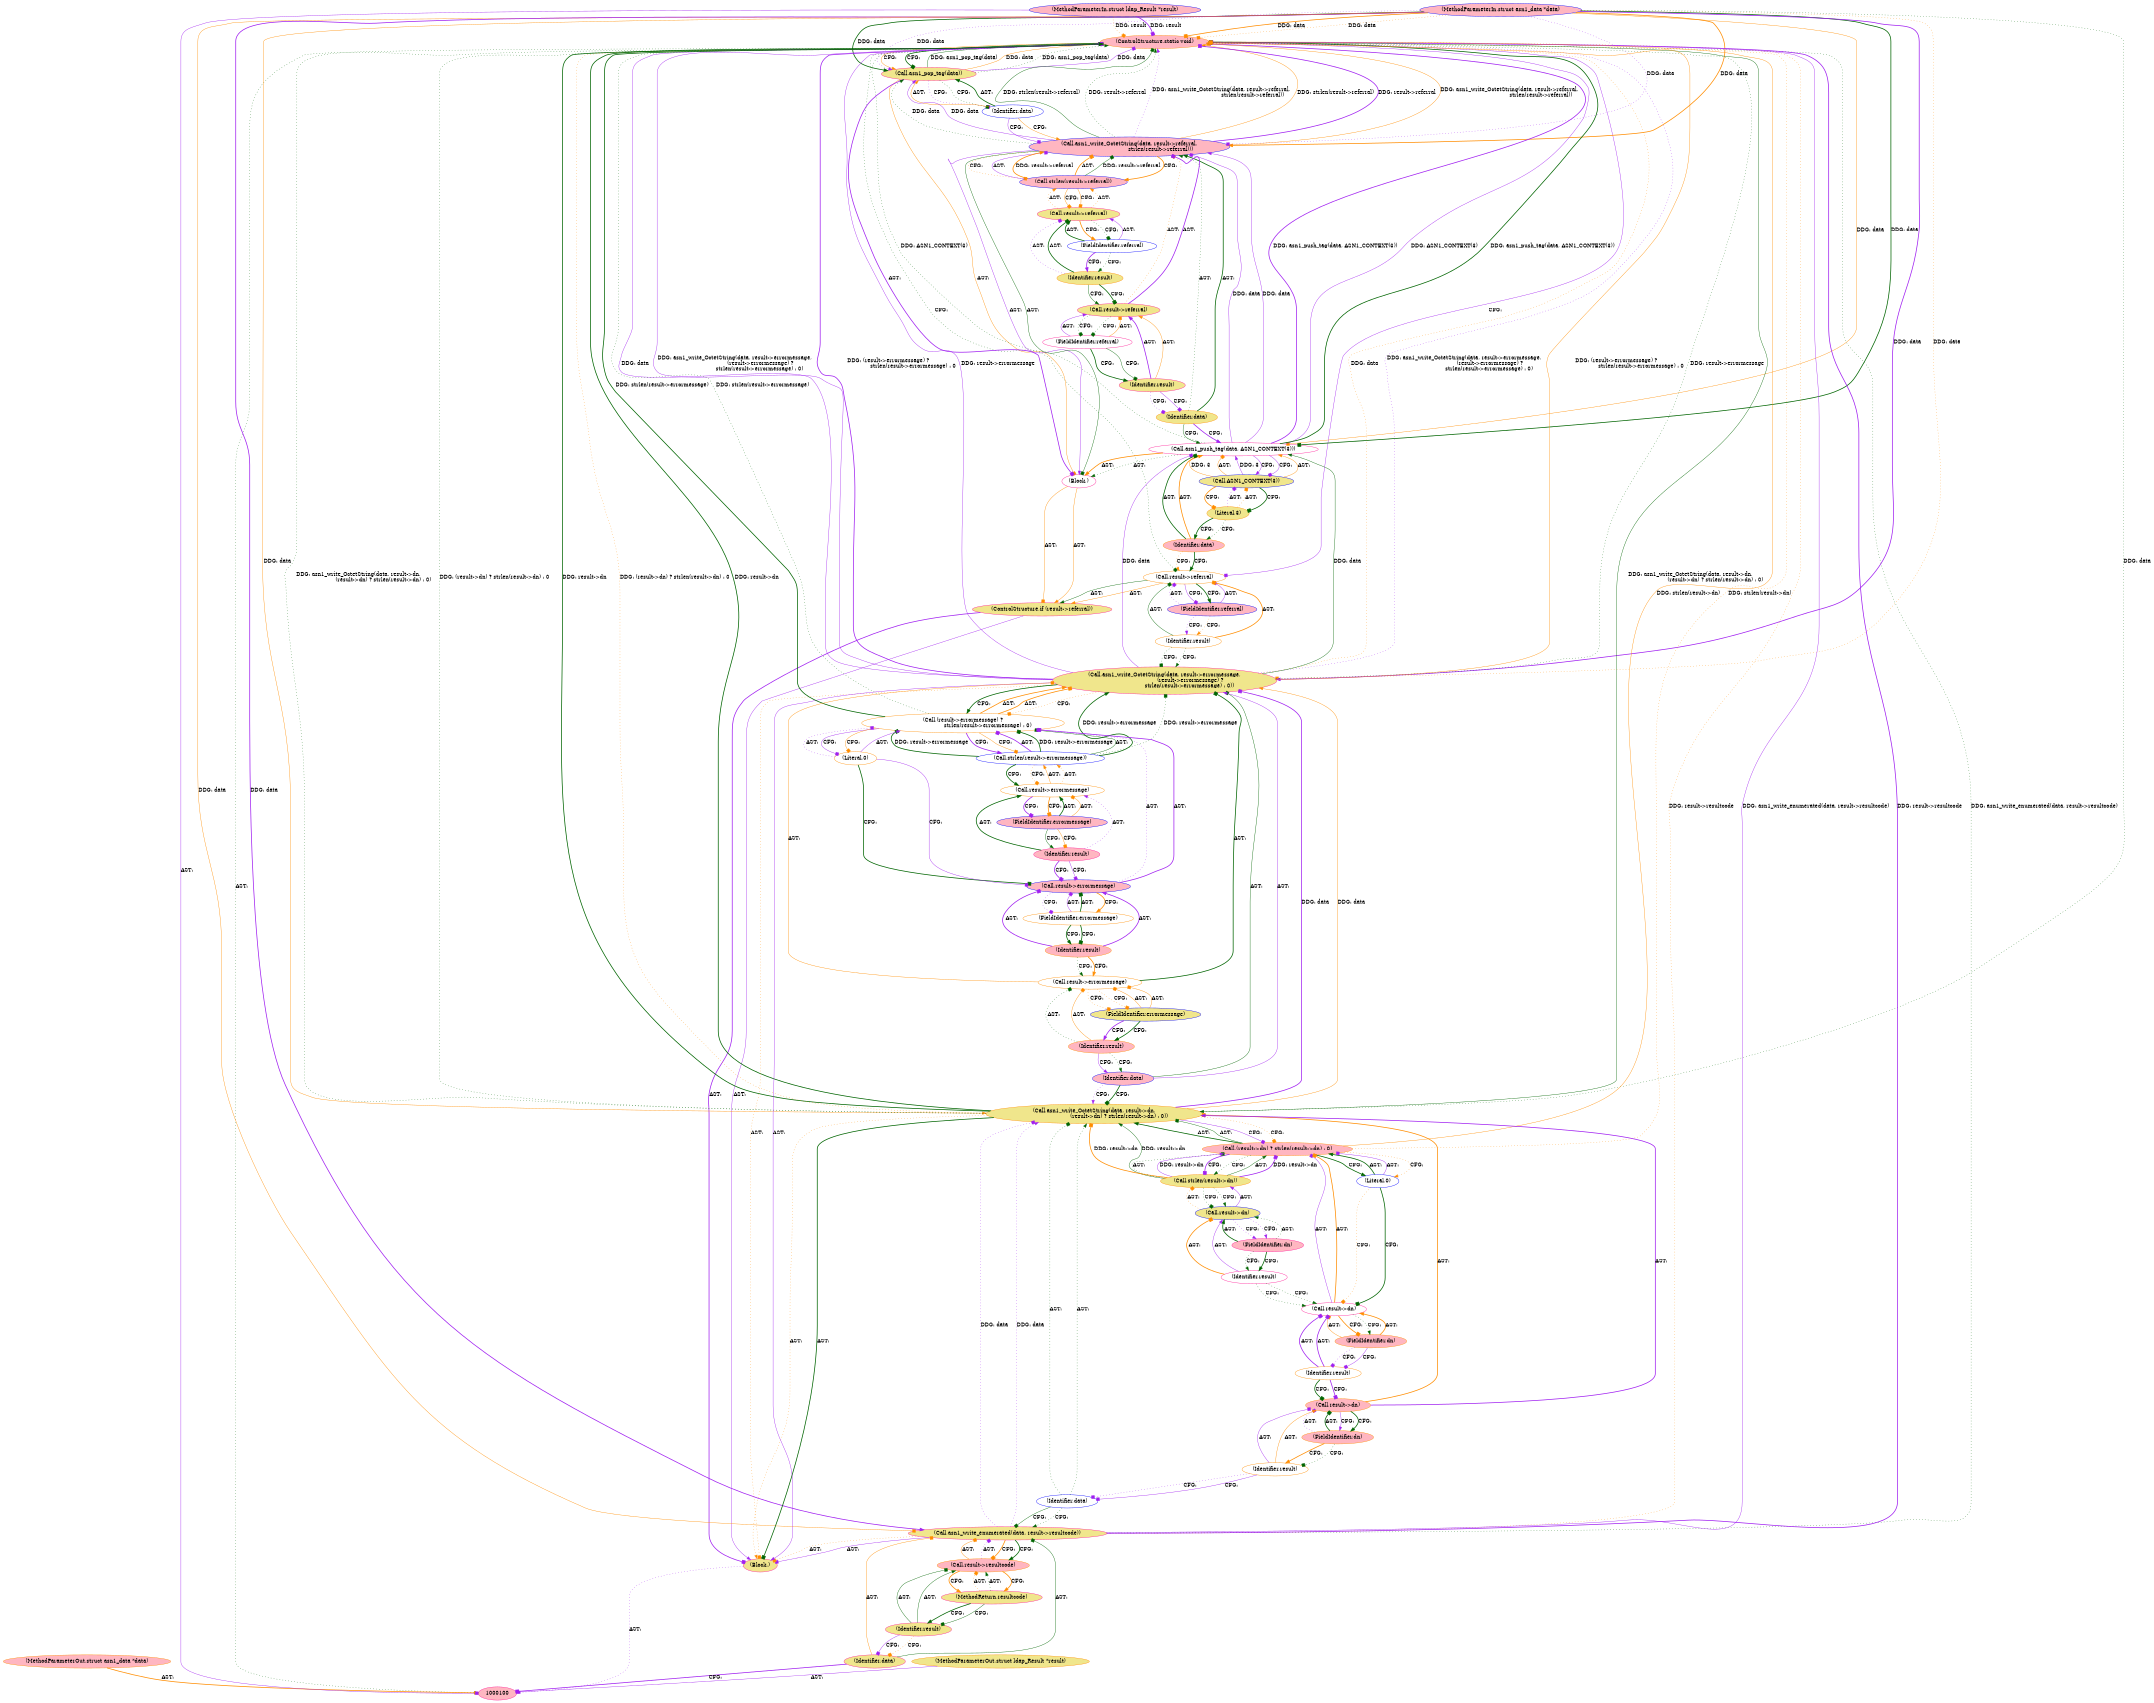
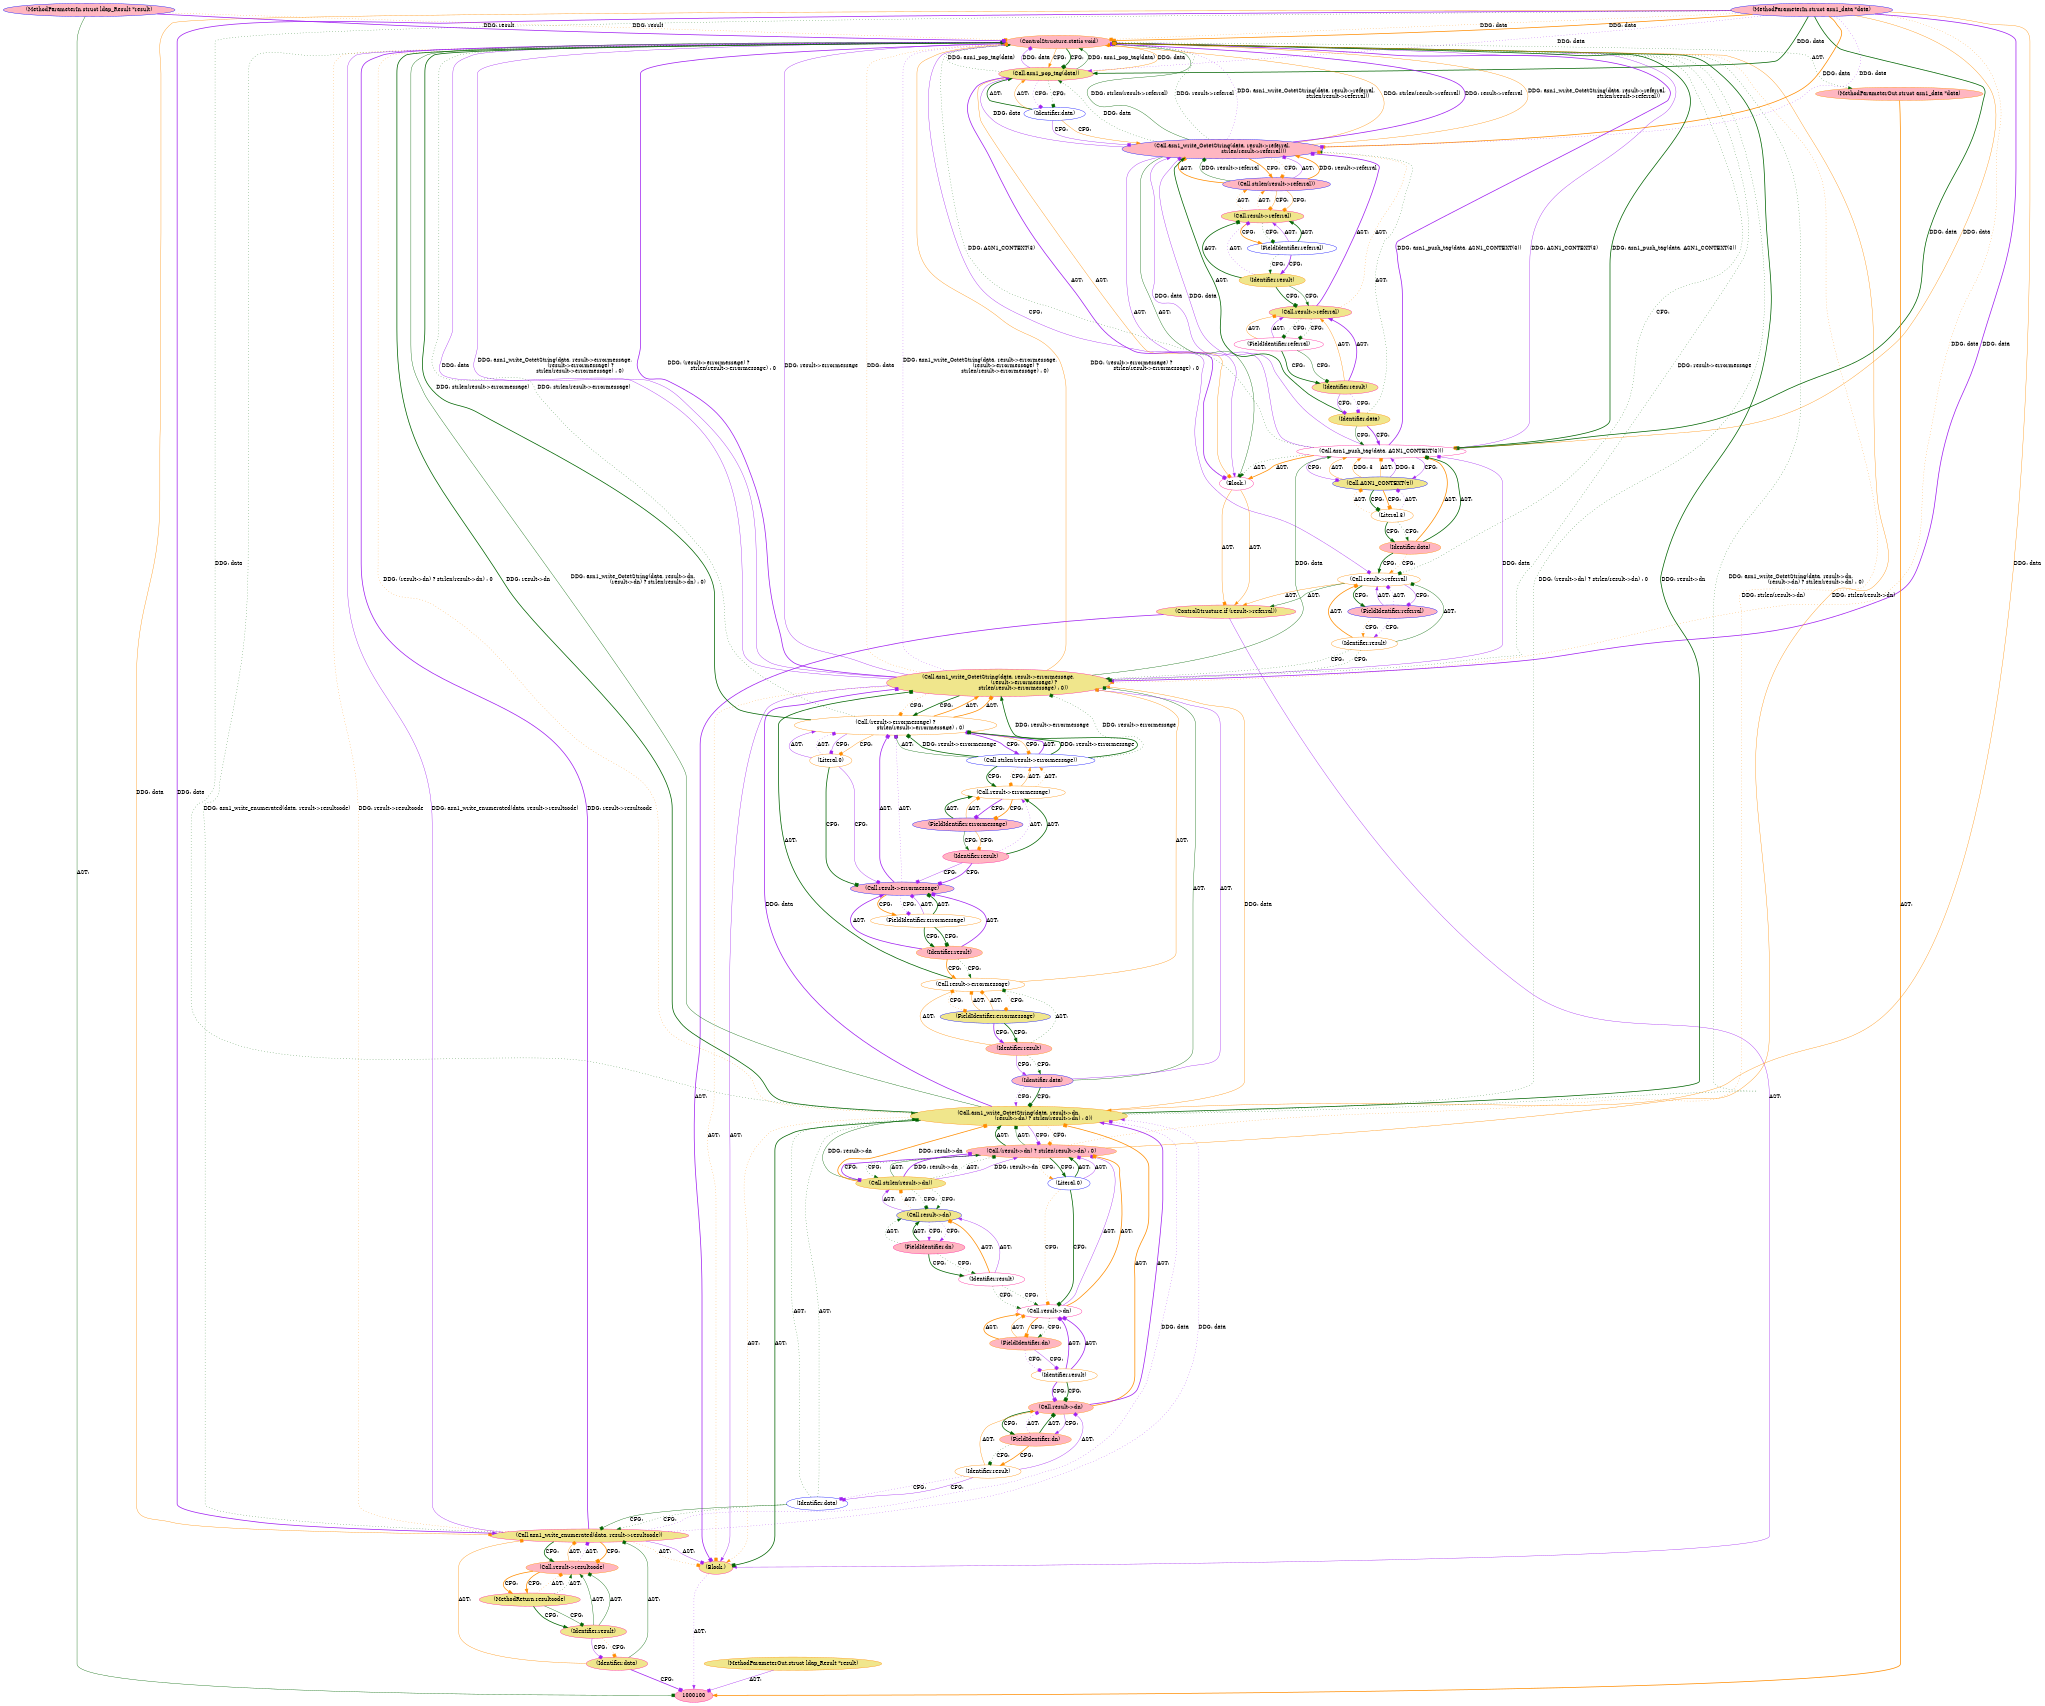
node "(Call,ASN1_CONTEXT(3))": label "(Call,ASN1_CONTEXT(3))" -> "(Call,ASN1_CONTEXT(4))"
node "(Literal,3)": fillcolor khaki -> white
edge "(ControlStructure,static void)" -> "1000100": now "(ControlStructure,static void)" -> "(MethodParameterOut,struct asn1_data *data)"
edge "(MethodParameterIn,struct ldap_Result *result)" -> "1000100": color purple -> darkgreen
